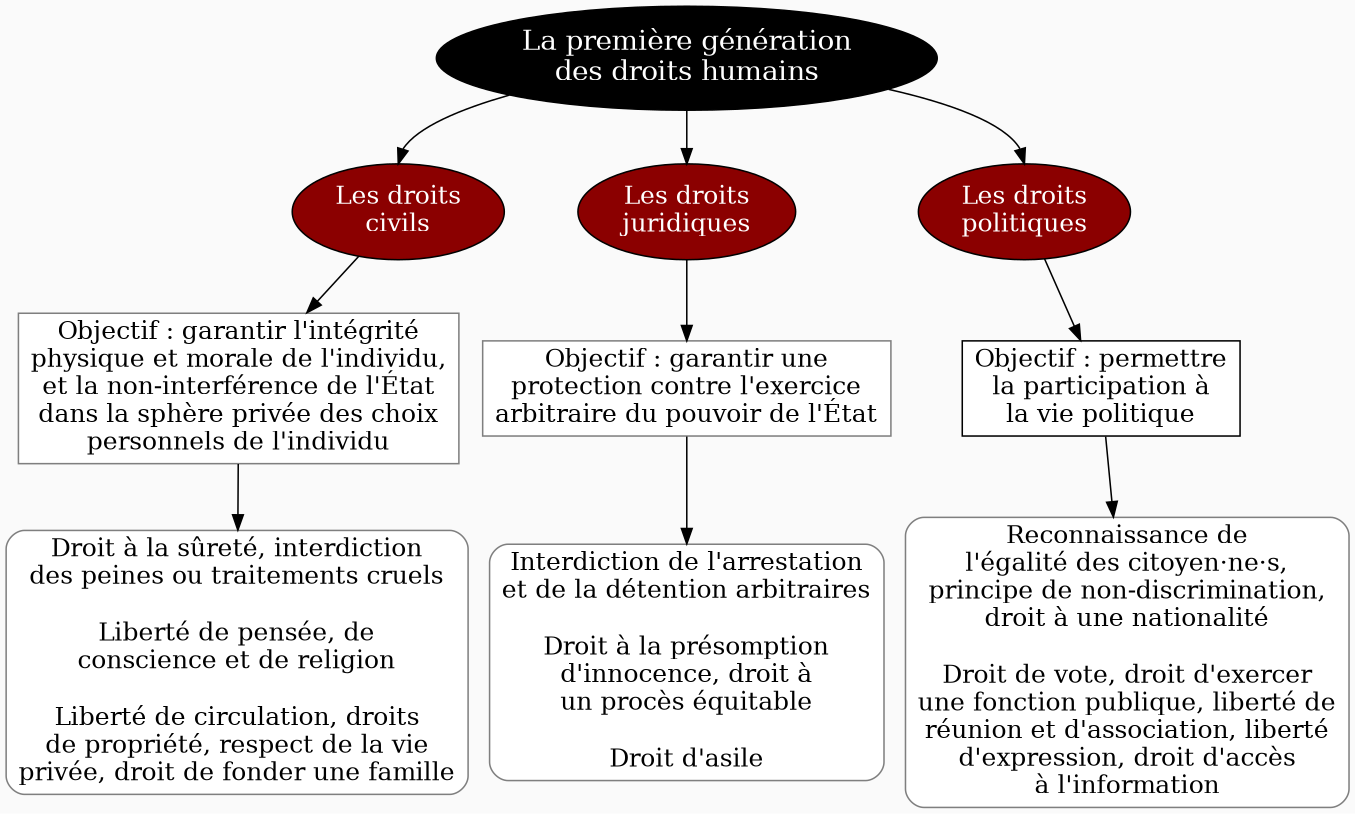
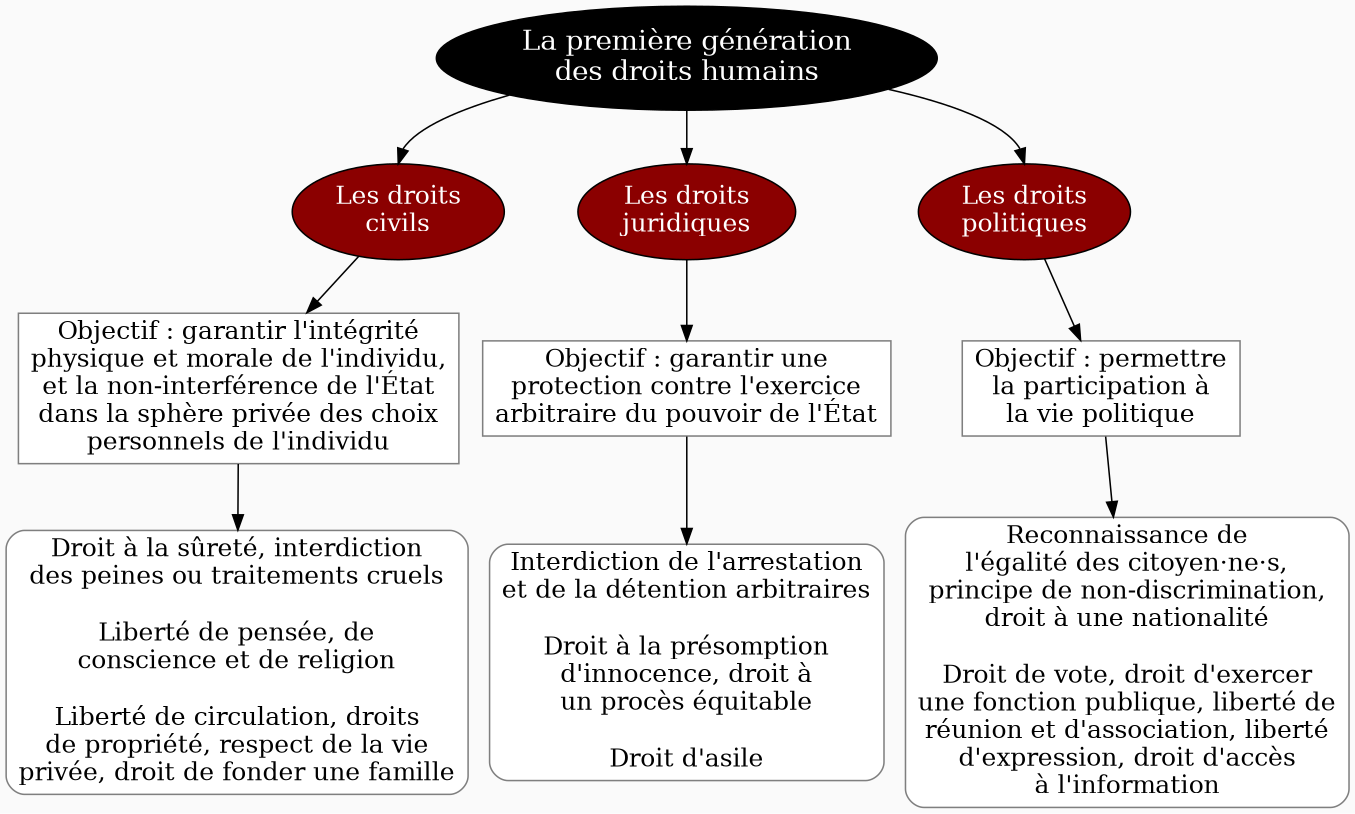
node "Objectif : permettre la participation à la vie politique": color black -> grey50
